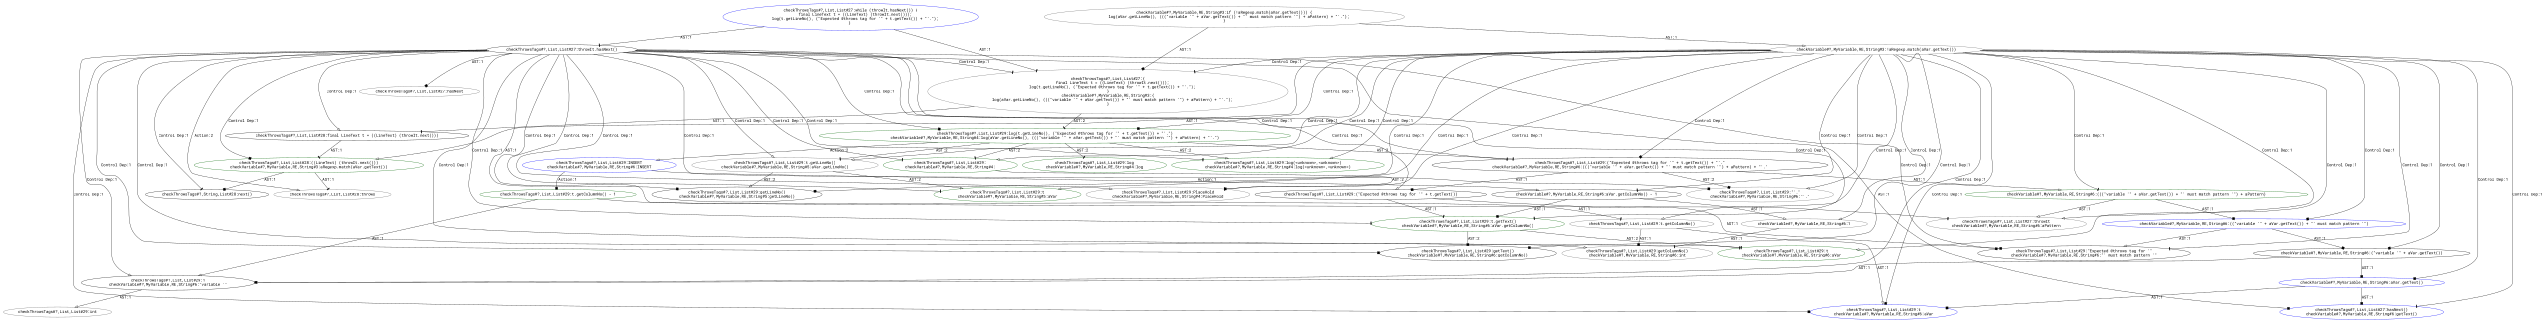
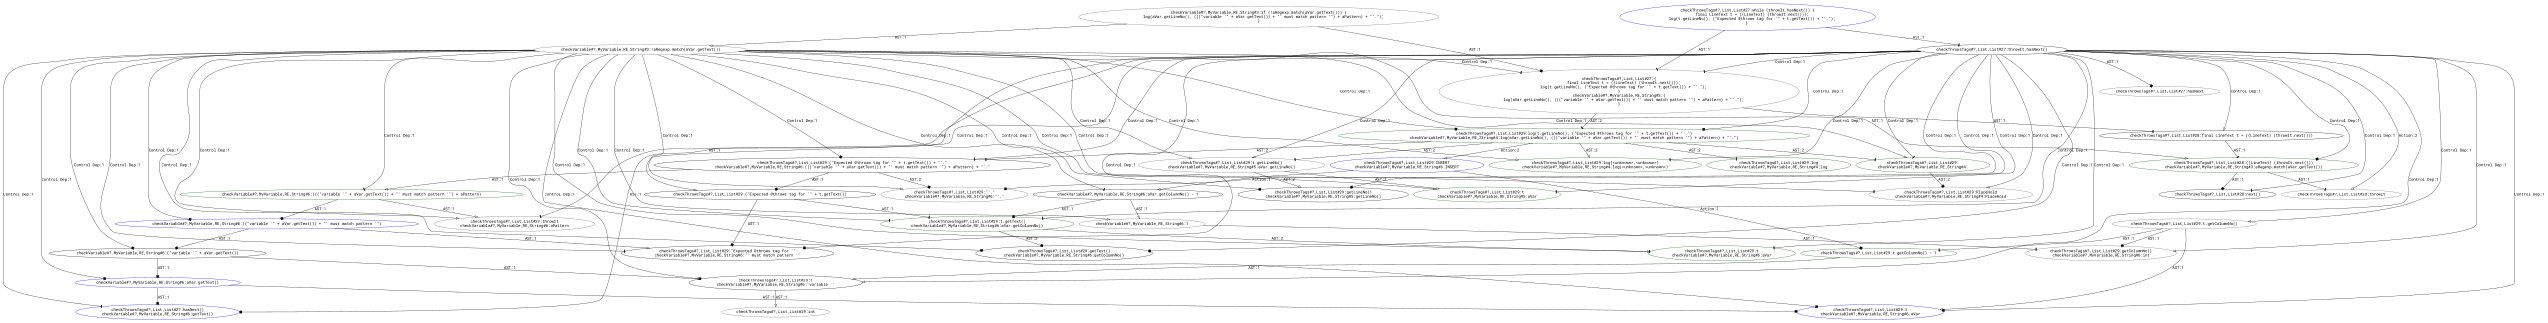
node "checkThrowsTags#?,String,List#28:next()": label "checkThrowsTags#?,String,List#28:next()" -> "checkThrowsTags#?,List,List#28:next()"
node "checkThrowsTags#?,List,List#28:throws": label "checkThrowsTags#?,List,List#28:throws" -> "checkThrowsTags#?,List,List#28:throwIt"
edge "checkThrowsTags#?,List,List#29:t.getColumnNo() - 1" -> "checkThrowsTags#?,List,List#29:t.getColumnNo()": reversed
